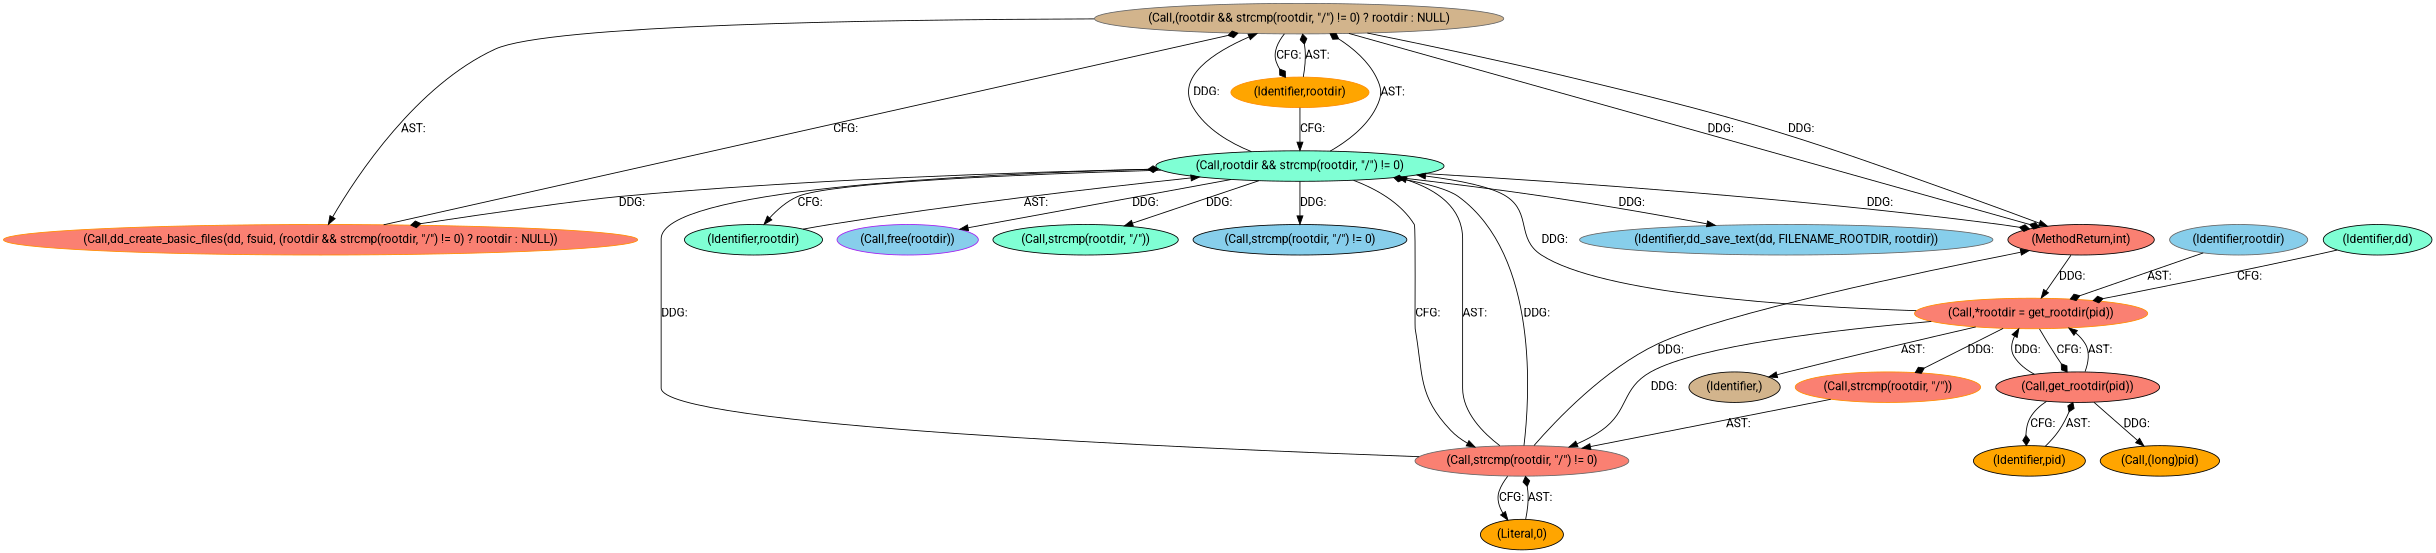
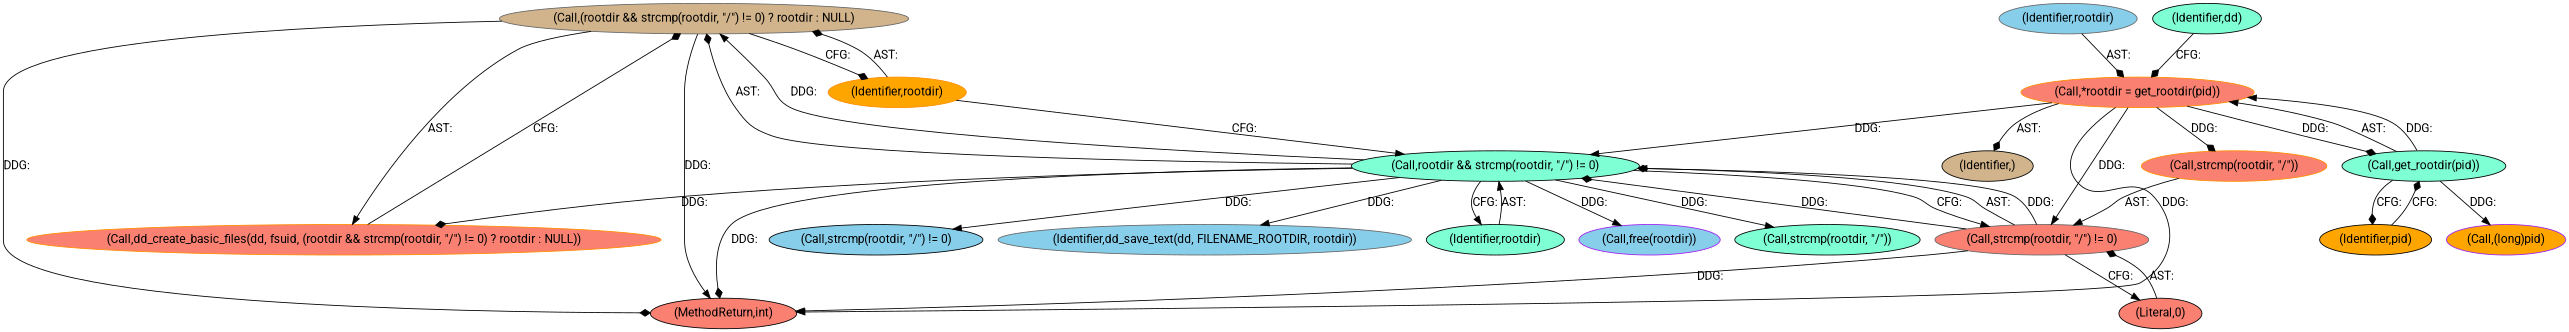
edge "(MethodReturn,int)" -> "(Call,*rootdir = get_rootdir(pid))": reversed
edge "(Call,*rootdir = get_rootdir(pid))" -> "(Identifier,)": arrowhead normal -> diamond
edge "(Call,*rootdir = get_rootdir(pid))" -> "(Call,get_rootdir(pid))": label "CFG: " -> "DDG: "
node "(Call,get_rootdir(pid))": fillcolor salmon -> aquamarine
edge "(Identifier,pid)" -> "(Call,get_rootdir(pid))": label "AST: " -> "CFG: "
node "(Call,(long)pid)": color black -> purple
node "(Literal,0)": fillcolor orange -> salmon
